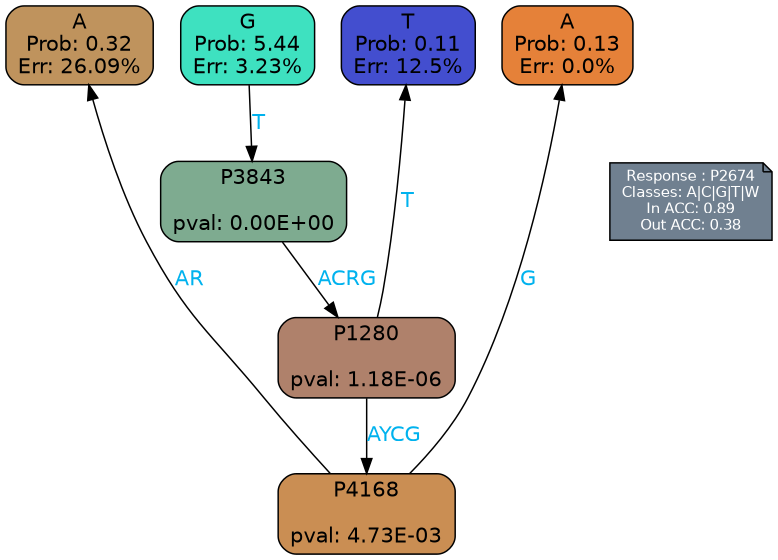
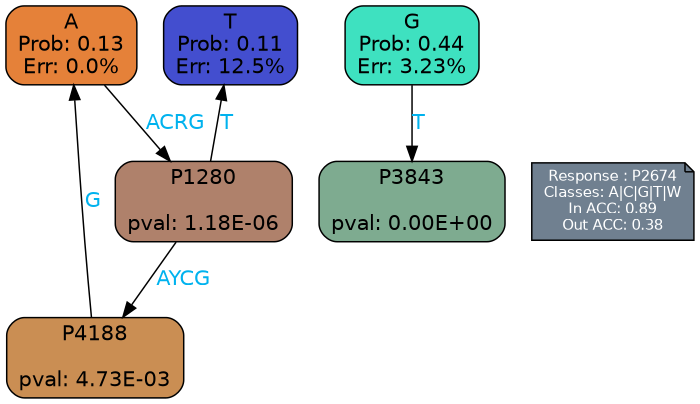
node "A Prob: 0.32 Err: 26.09%": removed
node "G Prob: 5.44 Err: 3.23%": label "G Prob: 5.44 Err: 3.23%" -> "G Prob: 0.44 Err: 3.23%"
edge "P3843 pval: 0.00E+00" -> "P1280 pval: 1.18E-06": now "A Prob: 0.13 Err: 0.0%" -> "P1280 pval: 1.18E-06"
node "P4168 pval: 4.73E-03": label "P4168 pval: 4.73E-03" -> "P4188 pval: 4.73E-03"
